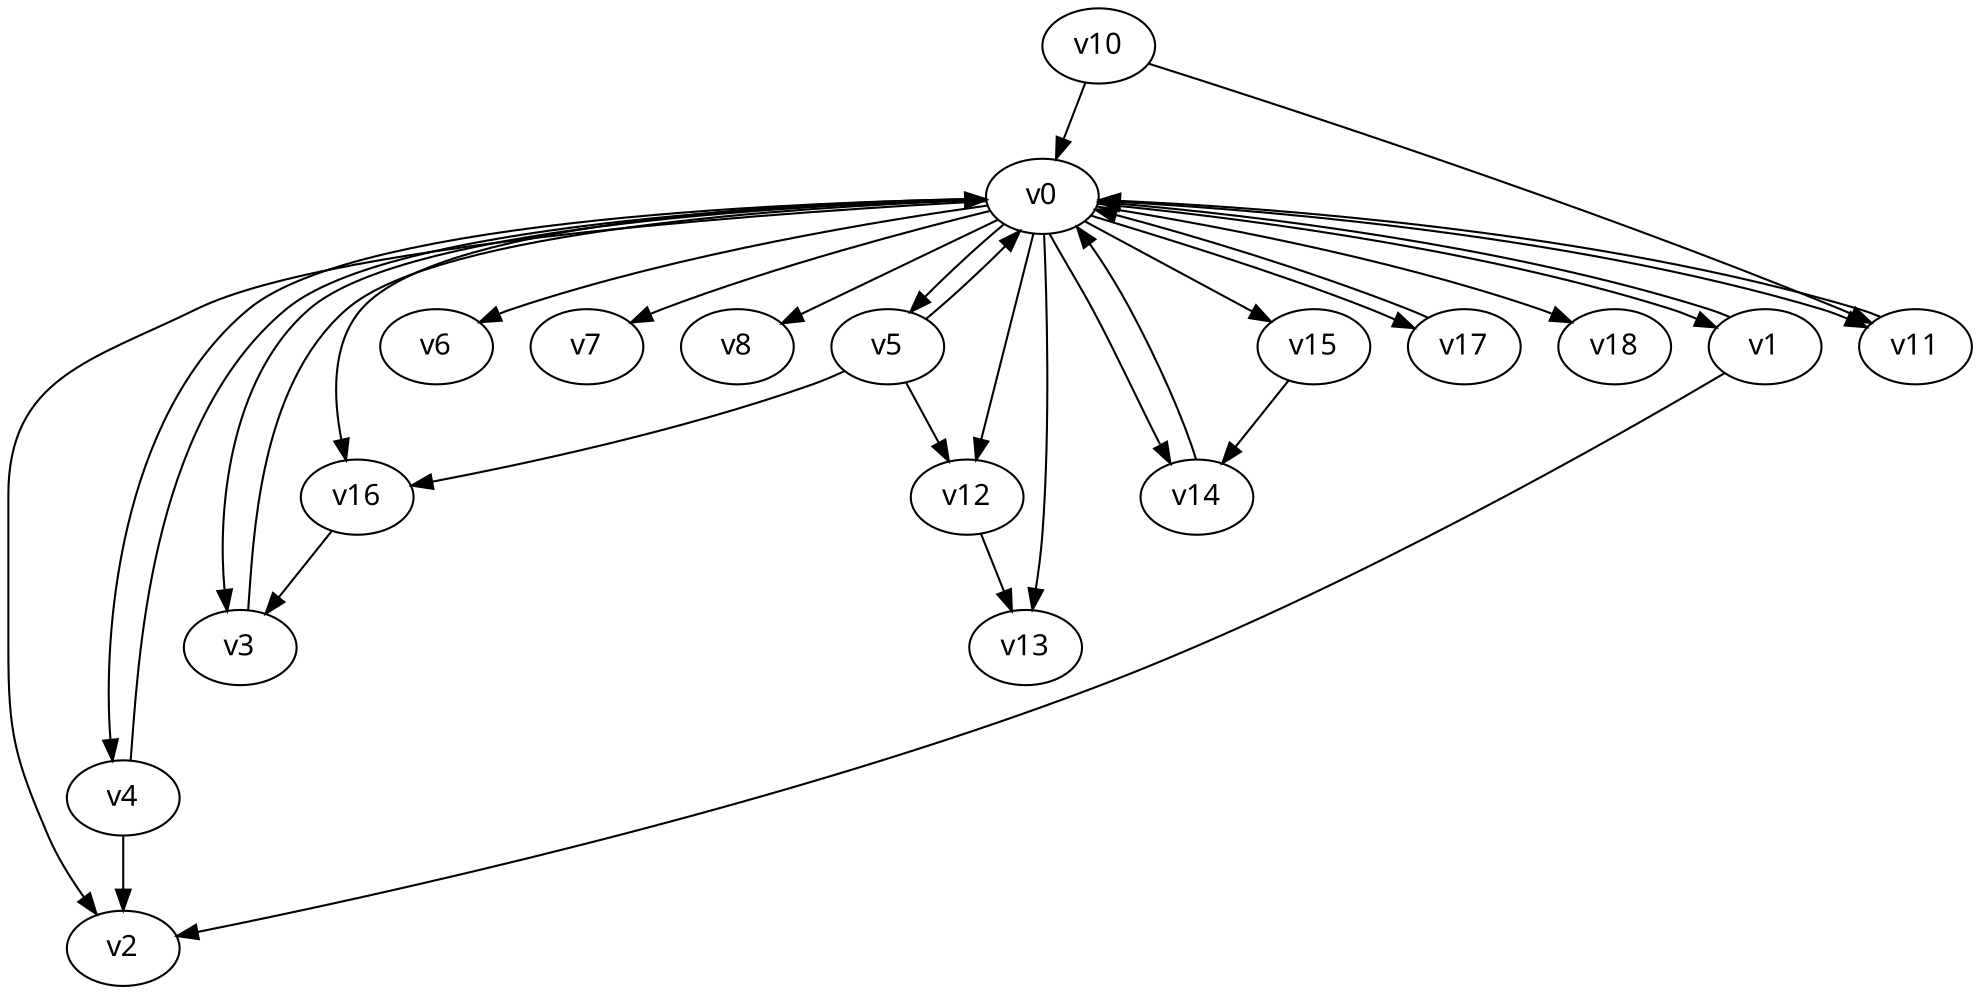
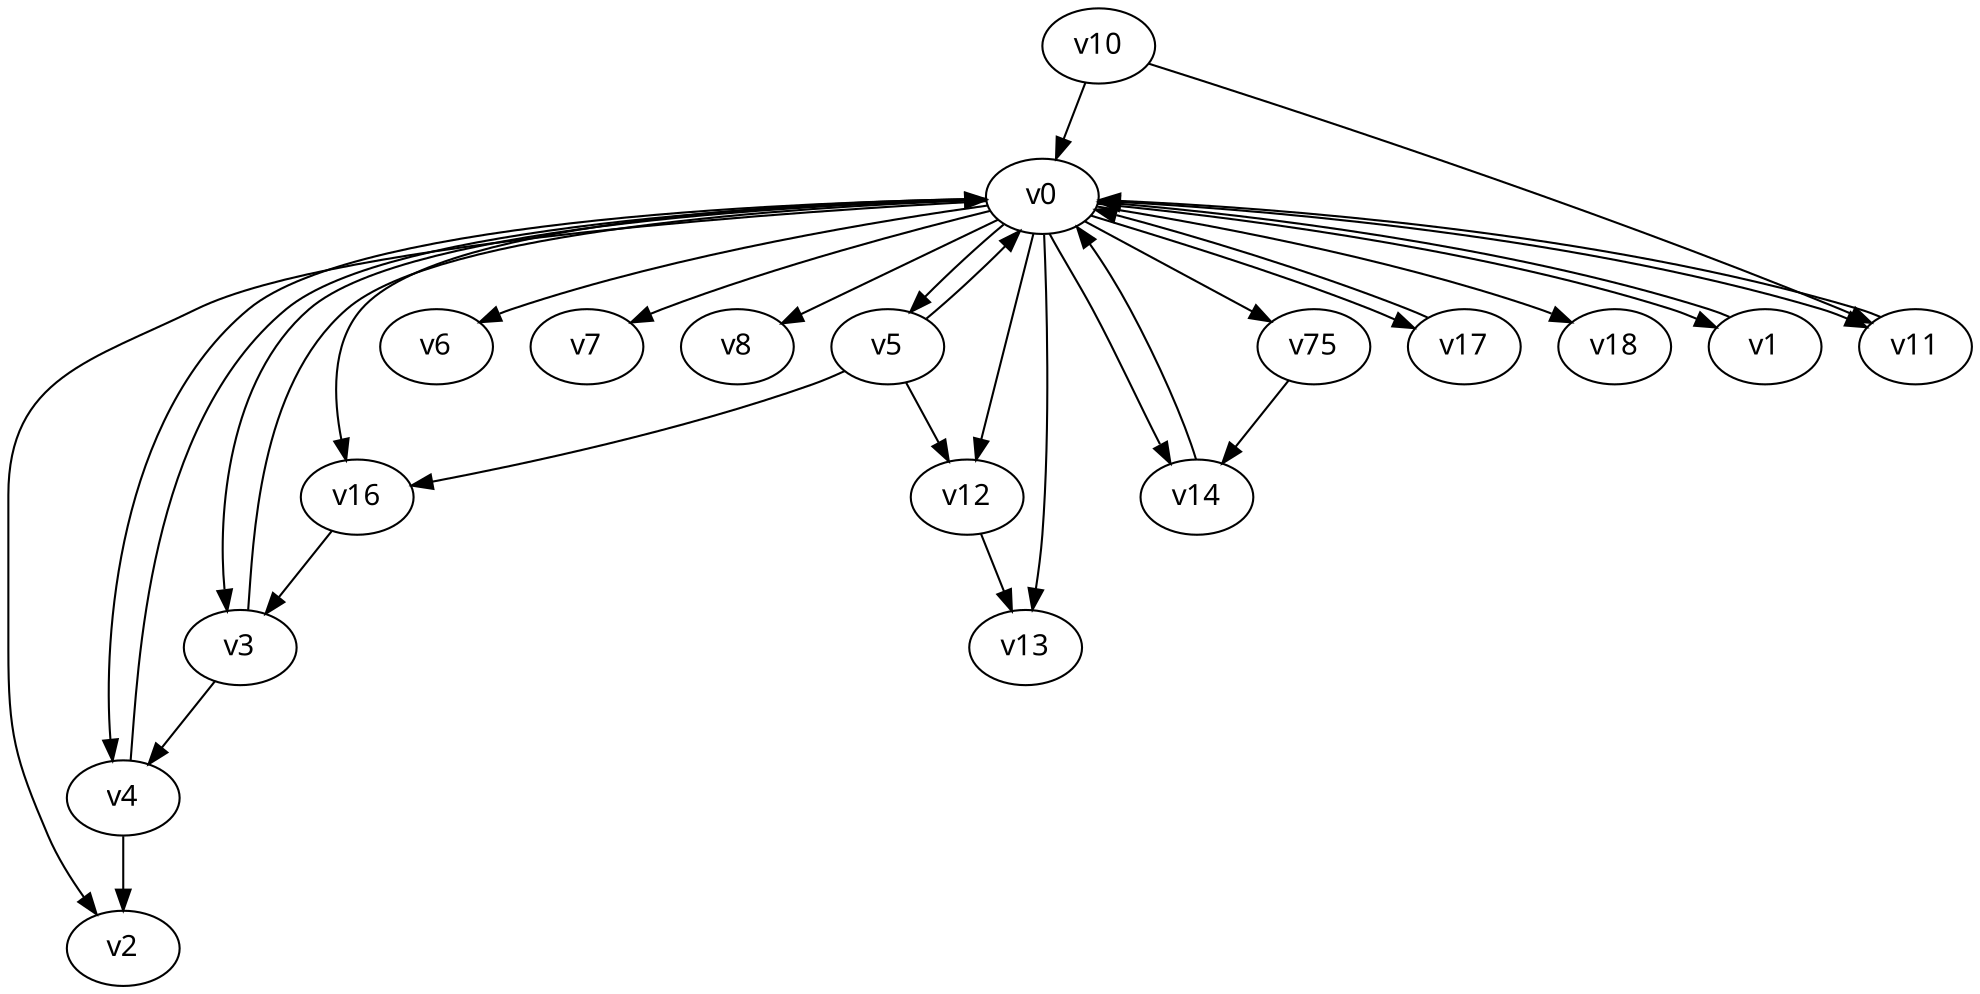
node "v15": label "v15" -> "v75"
edge "v3" -> "v4": added
edge "v1" -> "v2": removed
